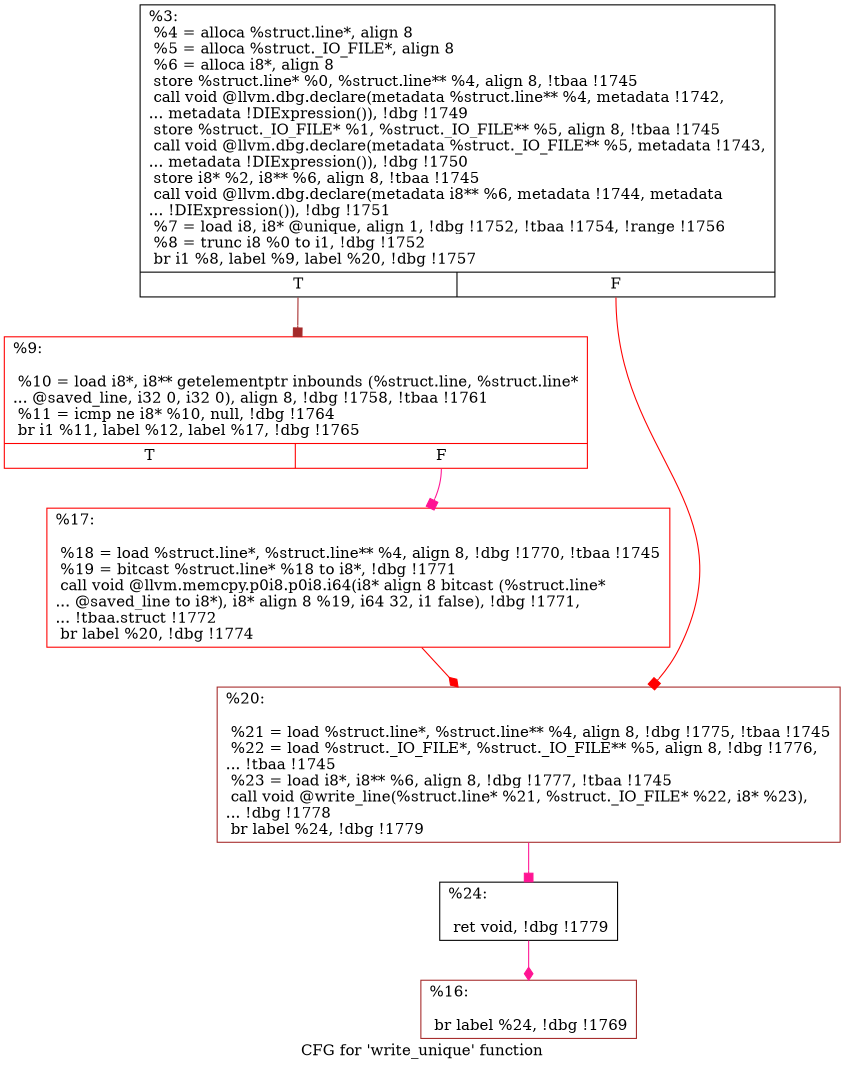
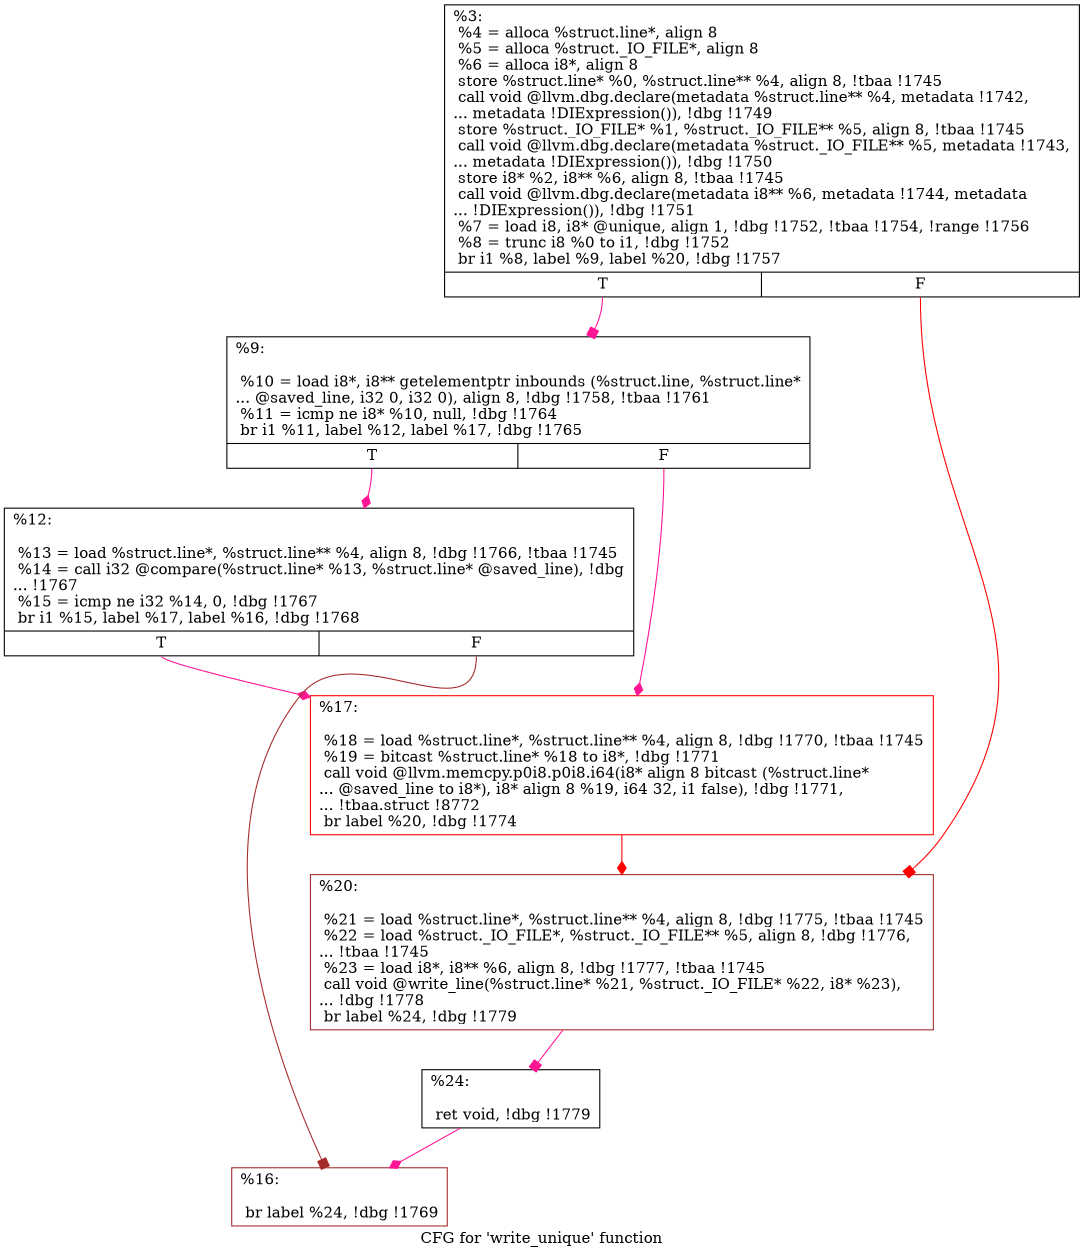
edge "%3:" -> "%9:": color brown -> deeppink
node "%9:": color red -> black
edge "%9:" -> "%17:": arrowhead box -> diamond
node "%12:": added
node "%17:": text "... !tbaa.struct !1772" -> "... !tbaa.struct !8772"
